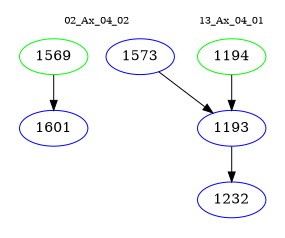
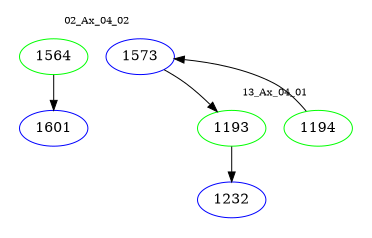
node "1569": label "1569" -> "1564"
edge "1194" -> "1193": now "1194" -> "1573"
node "1193": color blue -> green
